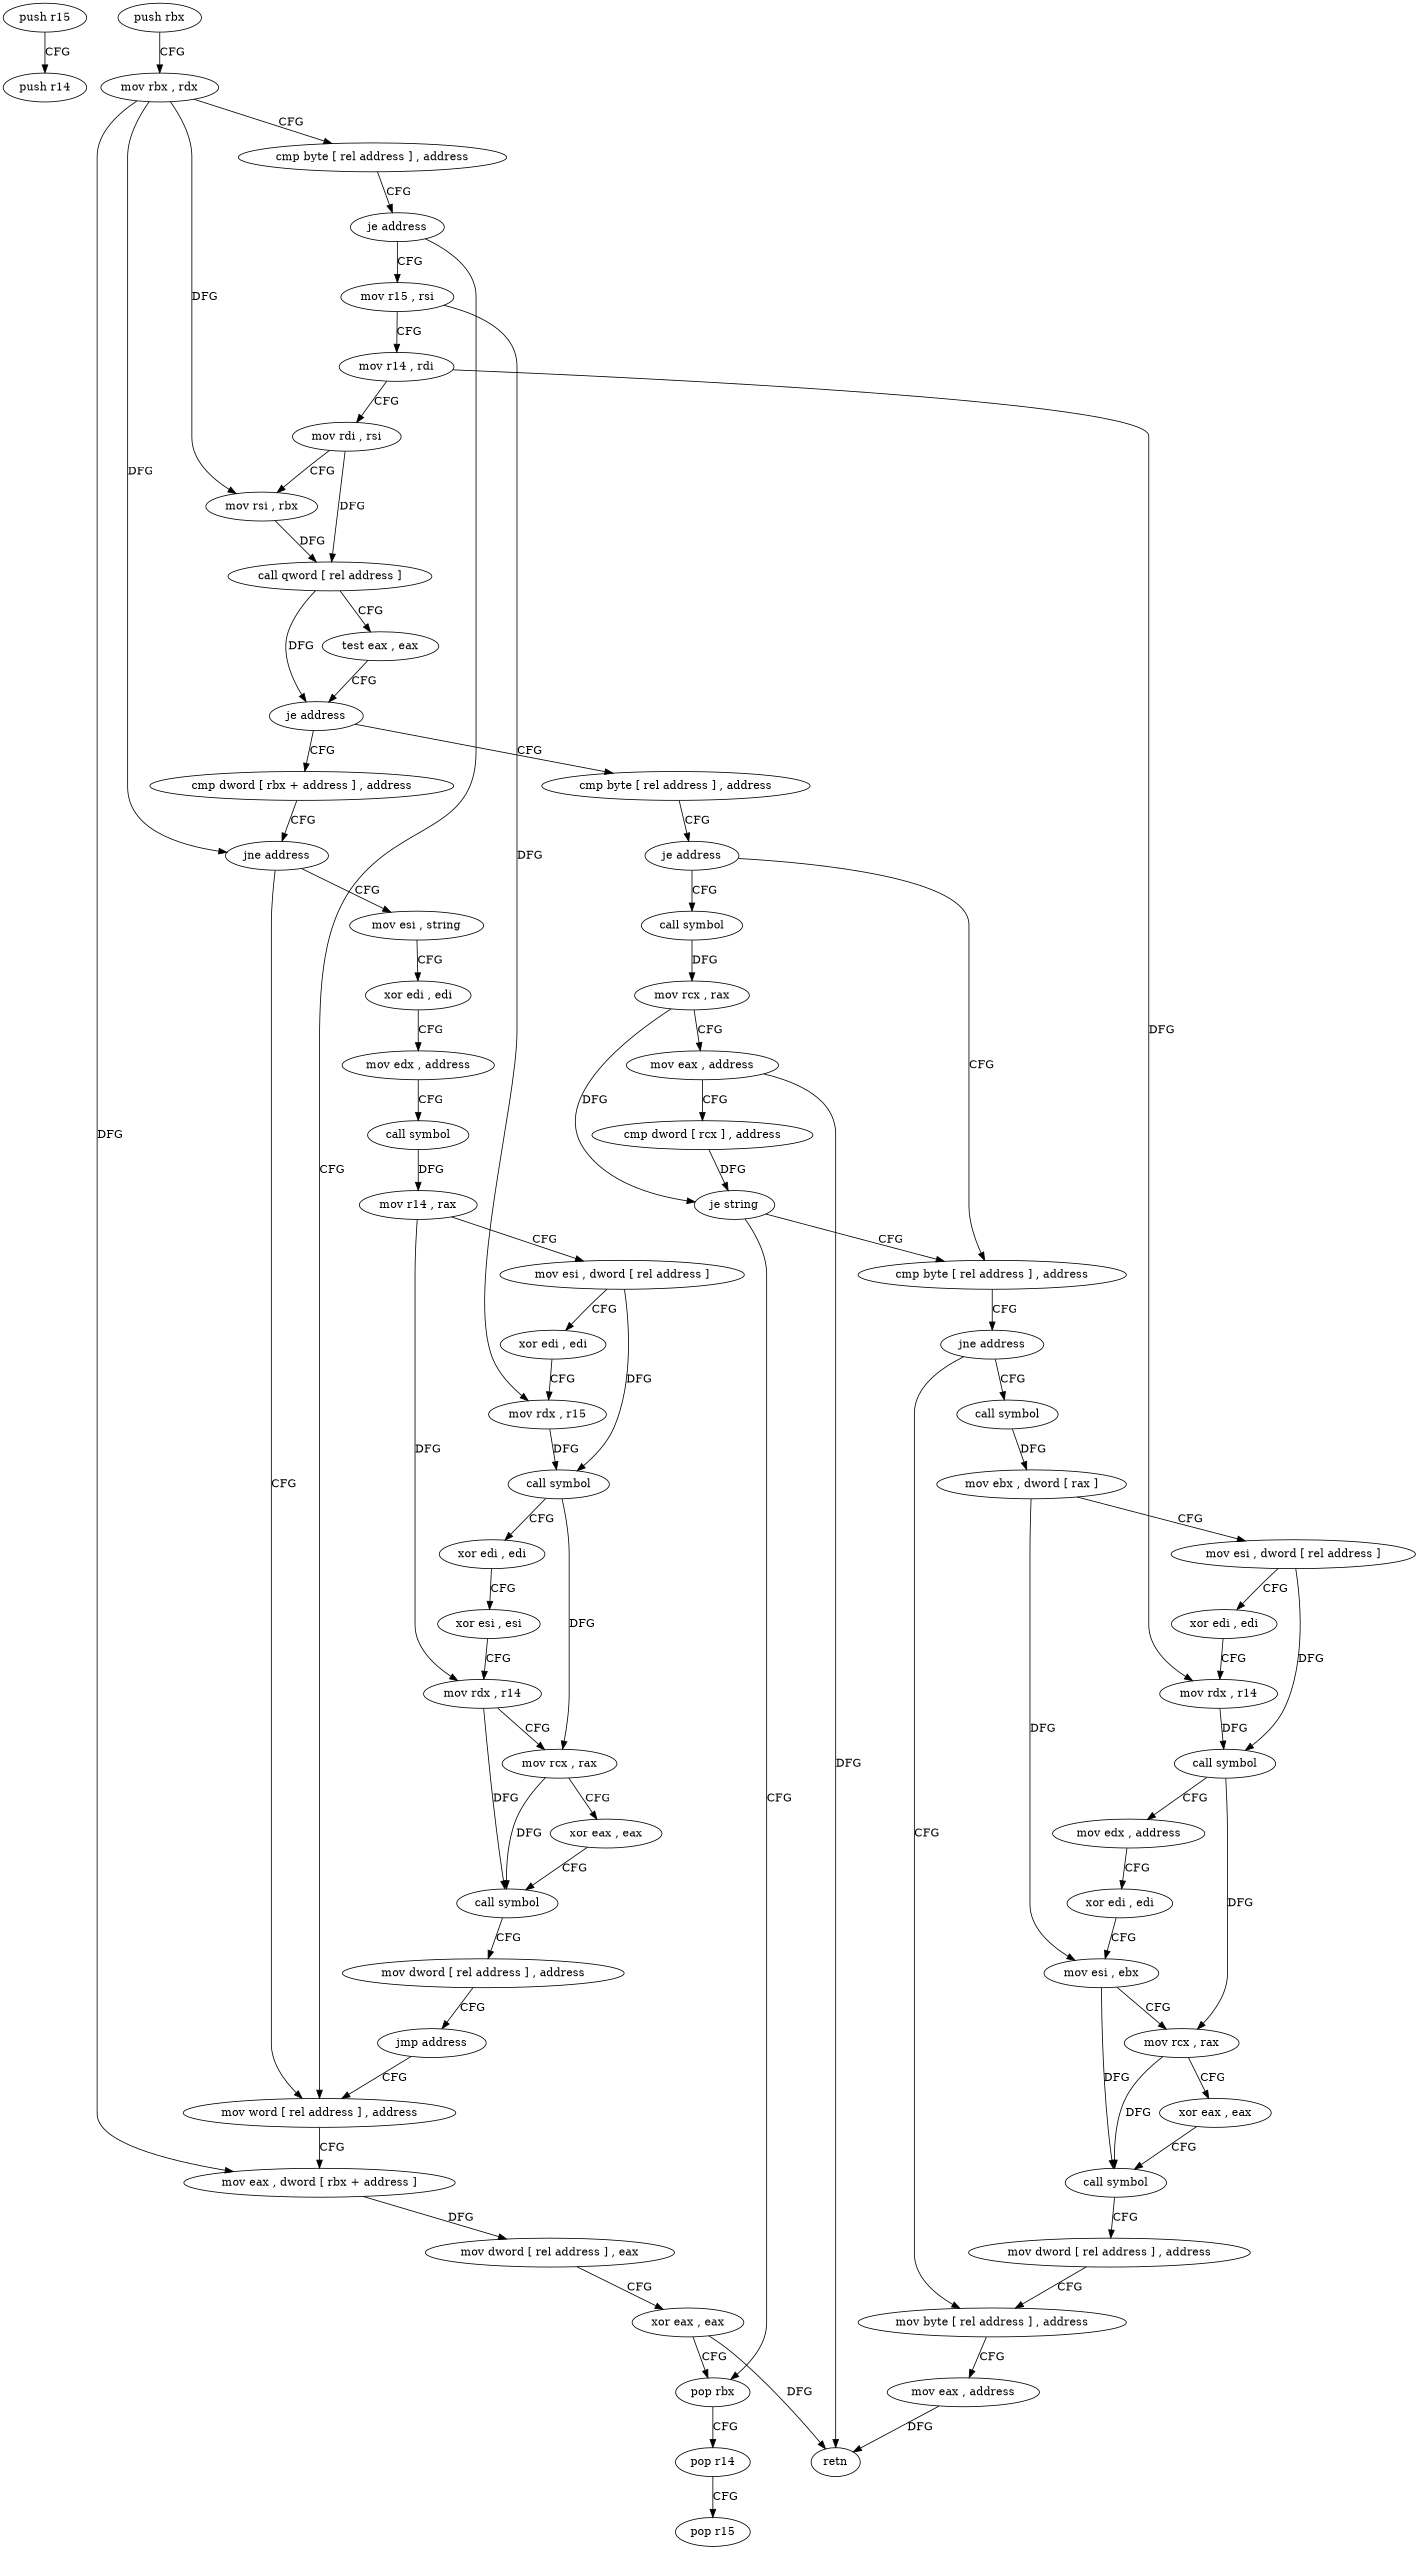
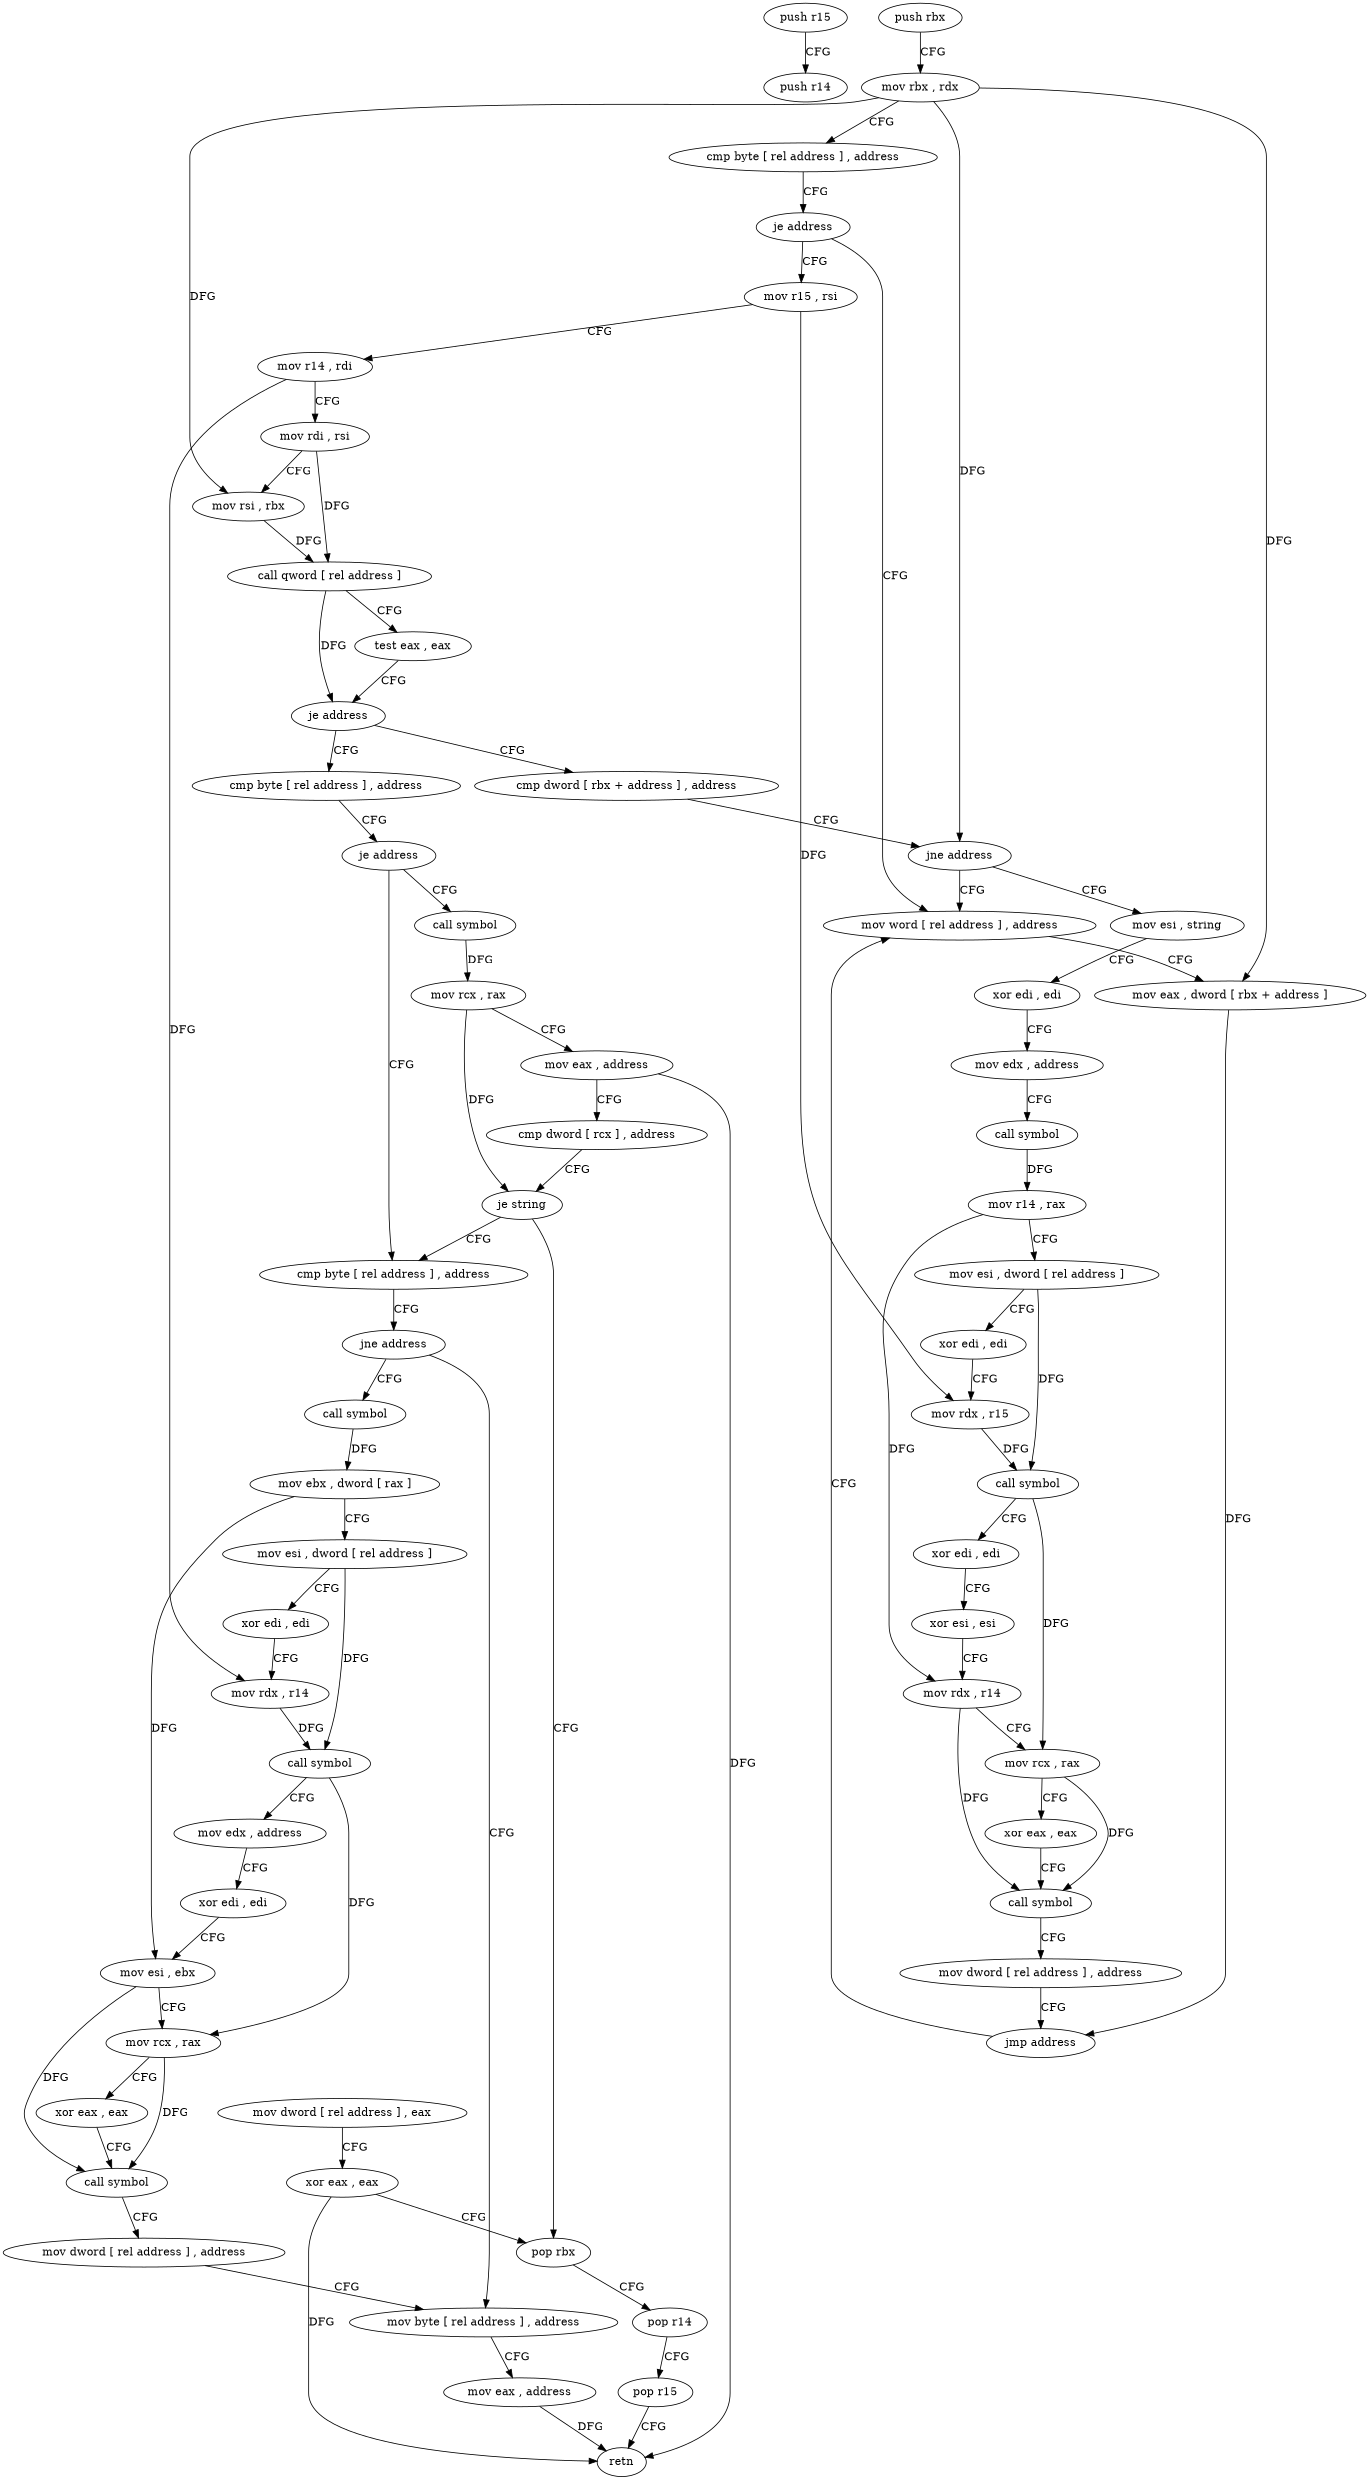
edge "cmp dword [ rcx ] , address" -> "je string": label "DFG" -> "CFG"
edge "mov eax , dword [ rbx + address ]" -> "mov dword [ rel address ] , eax": now "mov eax , dword [ rbx + address ]" -> "jmp address"
edge "pop r15" -> "retn": added, label "CFG"
